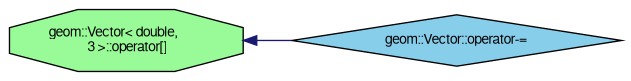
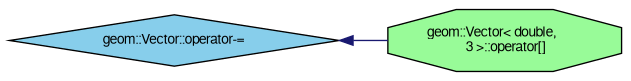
edge "geom::Vector::operator-=" -> "geom::Vector< double, 3 >::operator[]": reversed
